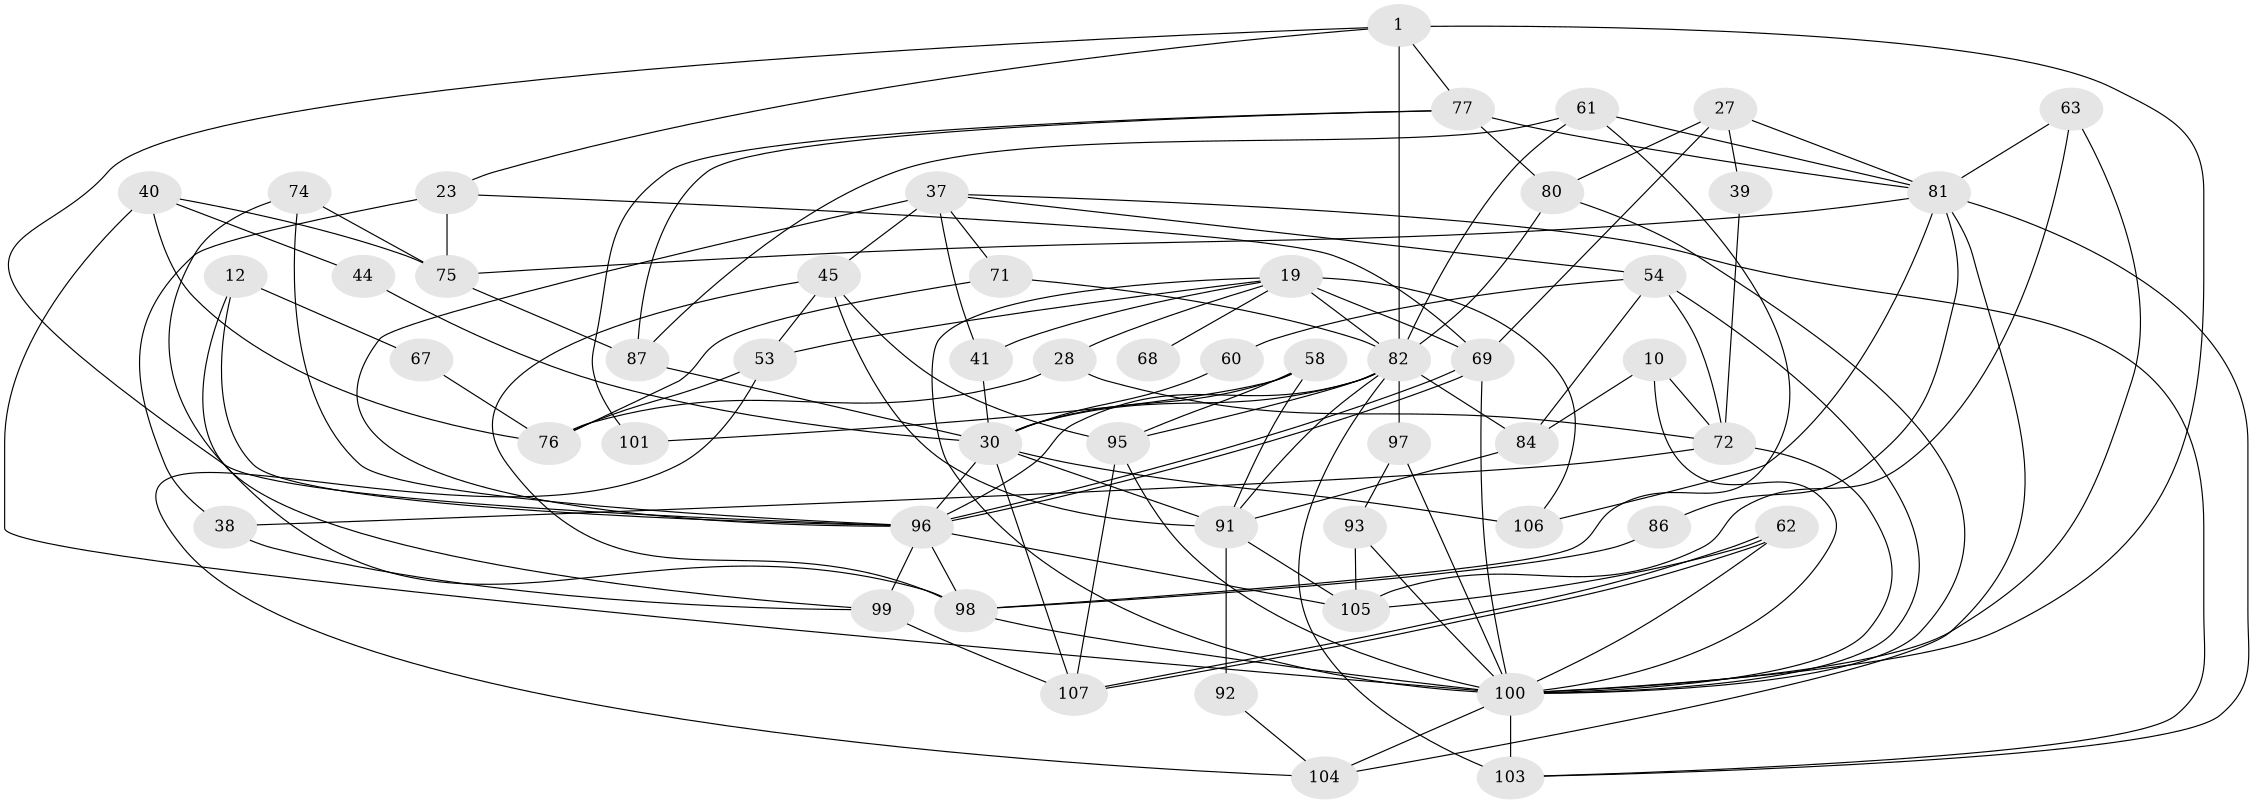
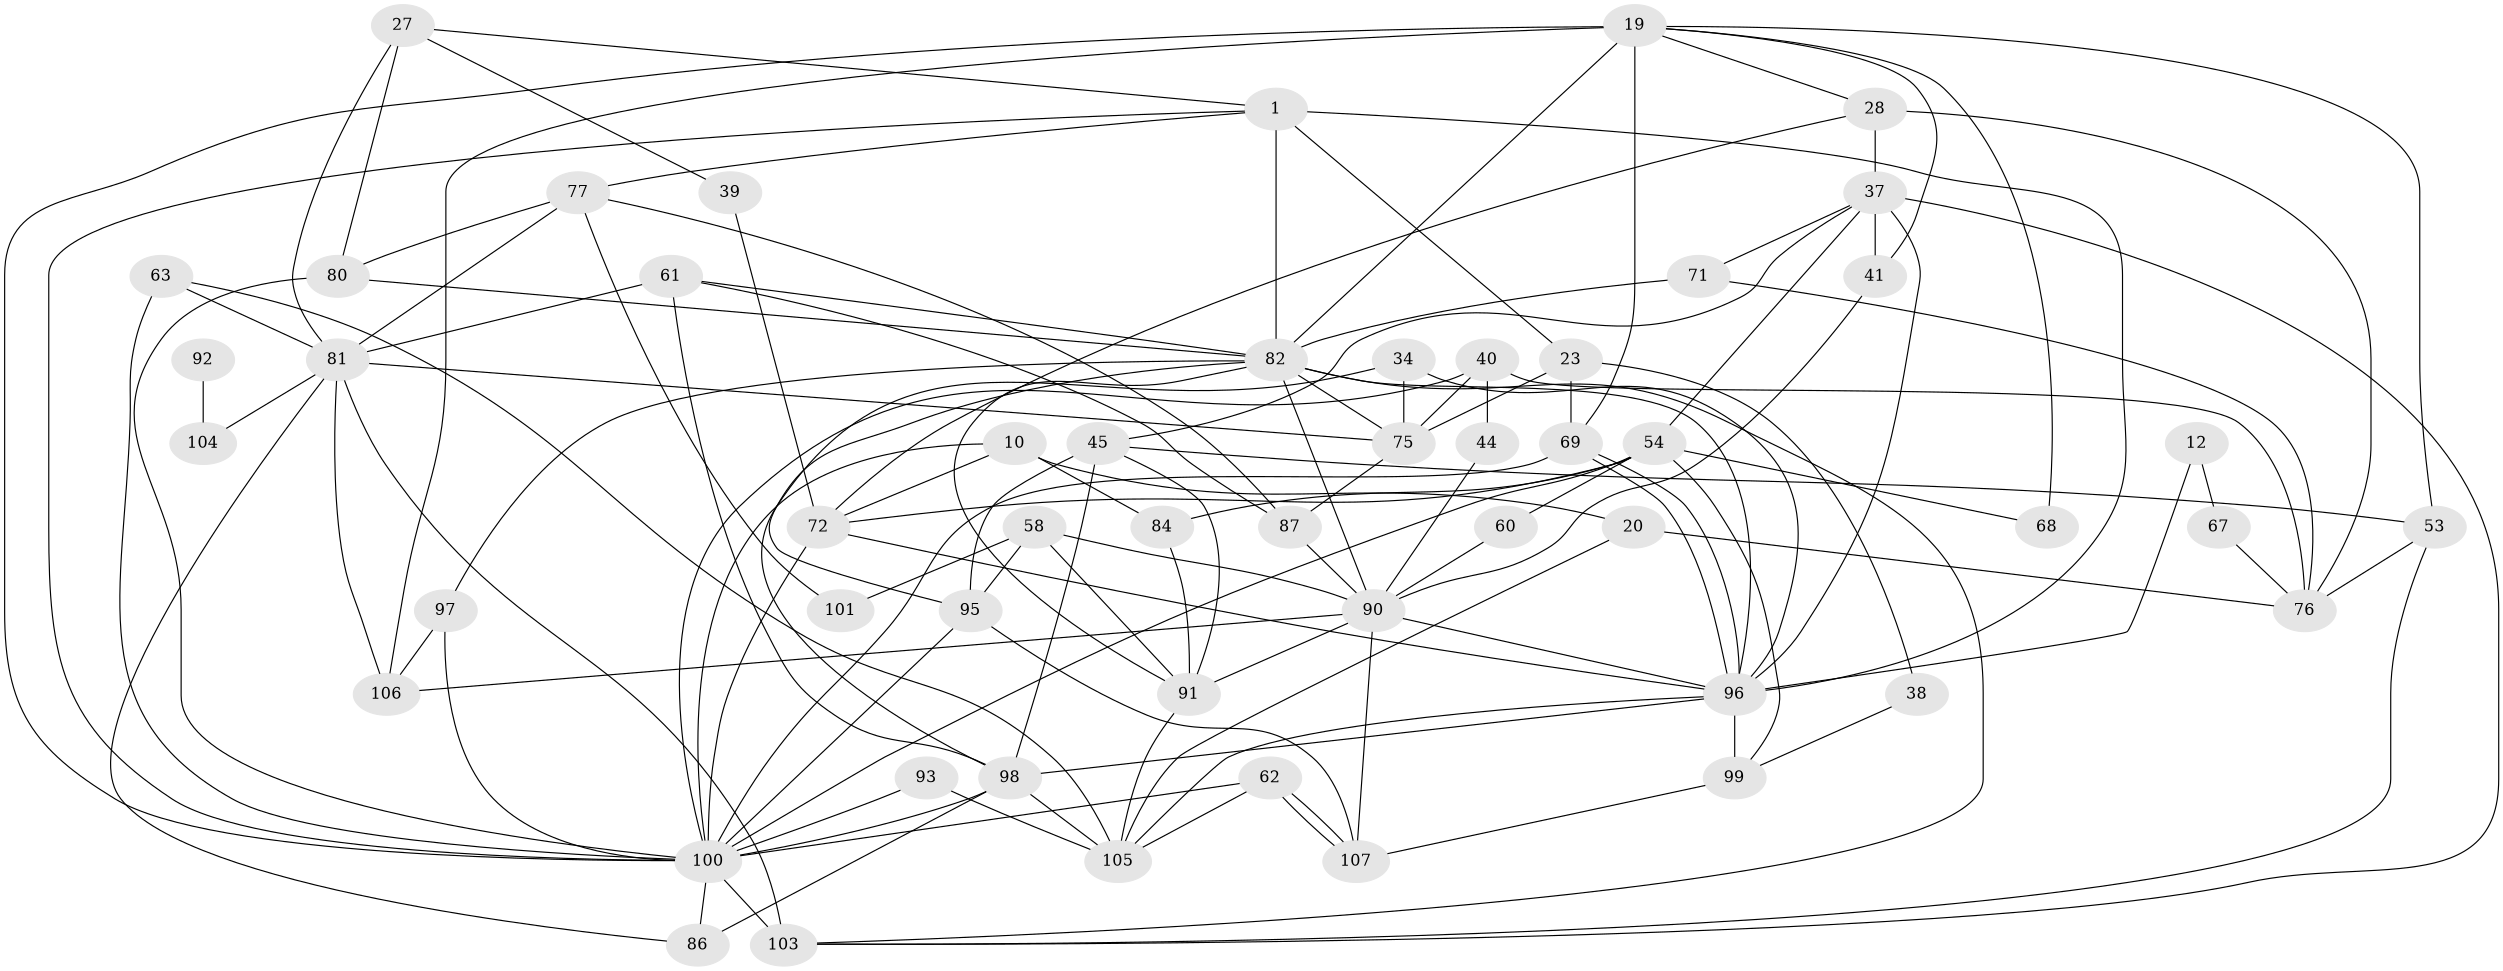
edge "28" -- "37": added
node "74": label "74" -> "34"
edge "27" -- "69": now "27" -- "1"
edge "82" -- "84": now "82" -- "75"
node "30": label "30" -> "90"
edge "54" -- "68": added
edge "97" -- "93": now "97" -- "106"
edge "72" -- "38": now "72" -- "96"
node "20": added
edge "12" -- "99": now "54" -- "99"
edge "91" -- "92": removed
edge "53" -- "104": now "53" -- "103"
edge "100" -- "104": now "100" -- "86"
edge "98" -- "105": added
